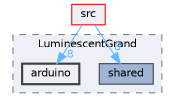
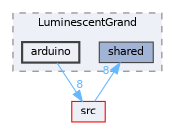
edge "src" -> "arduino": reversed
